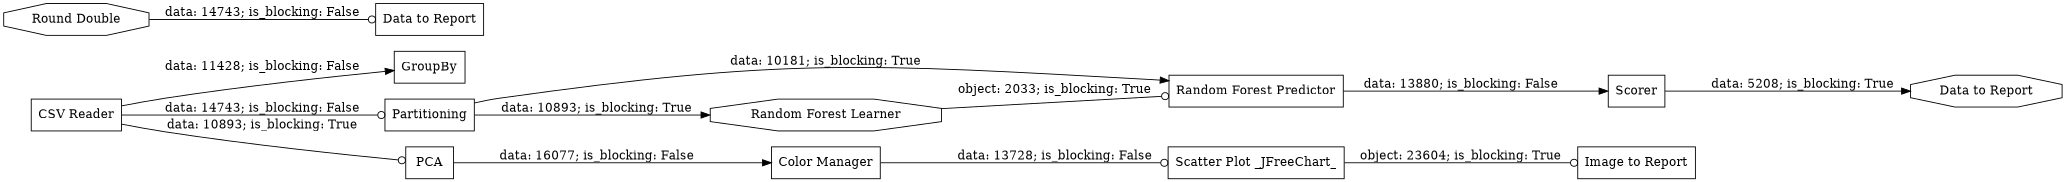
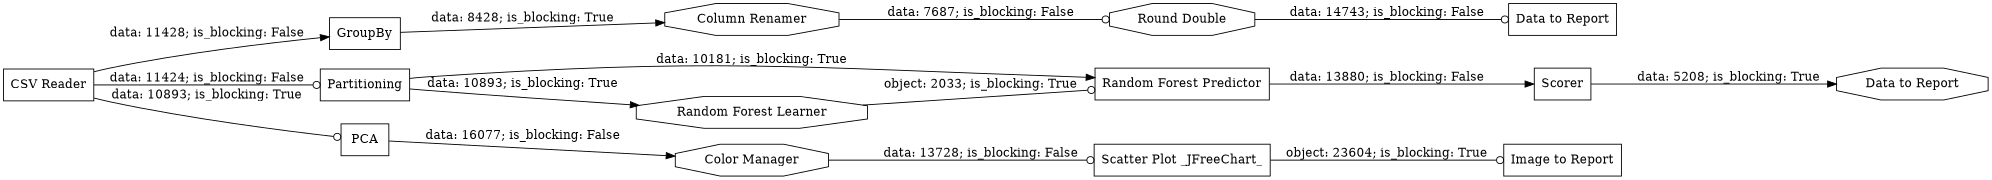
node "Column Renamer": added
edge "CSV Reader" -> "Partitioning": label "data: 14743; is_blocking: False" -> "data: 11424; is_blocking: False"
node "Color Manager": shape box -> octagon
